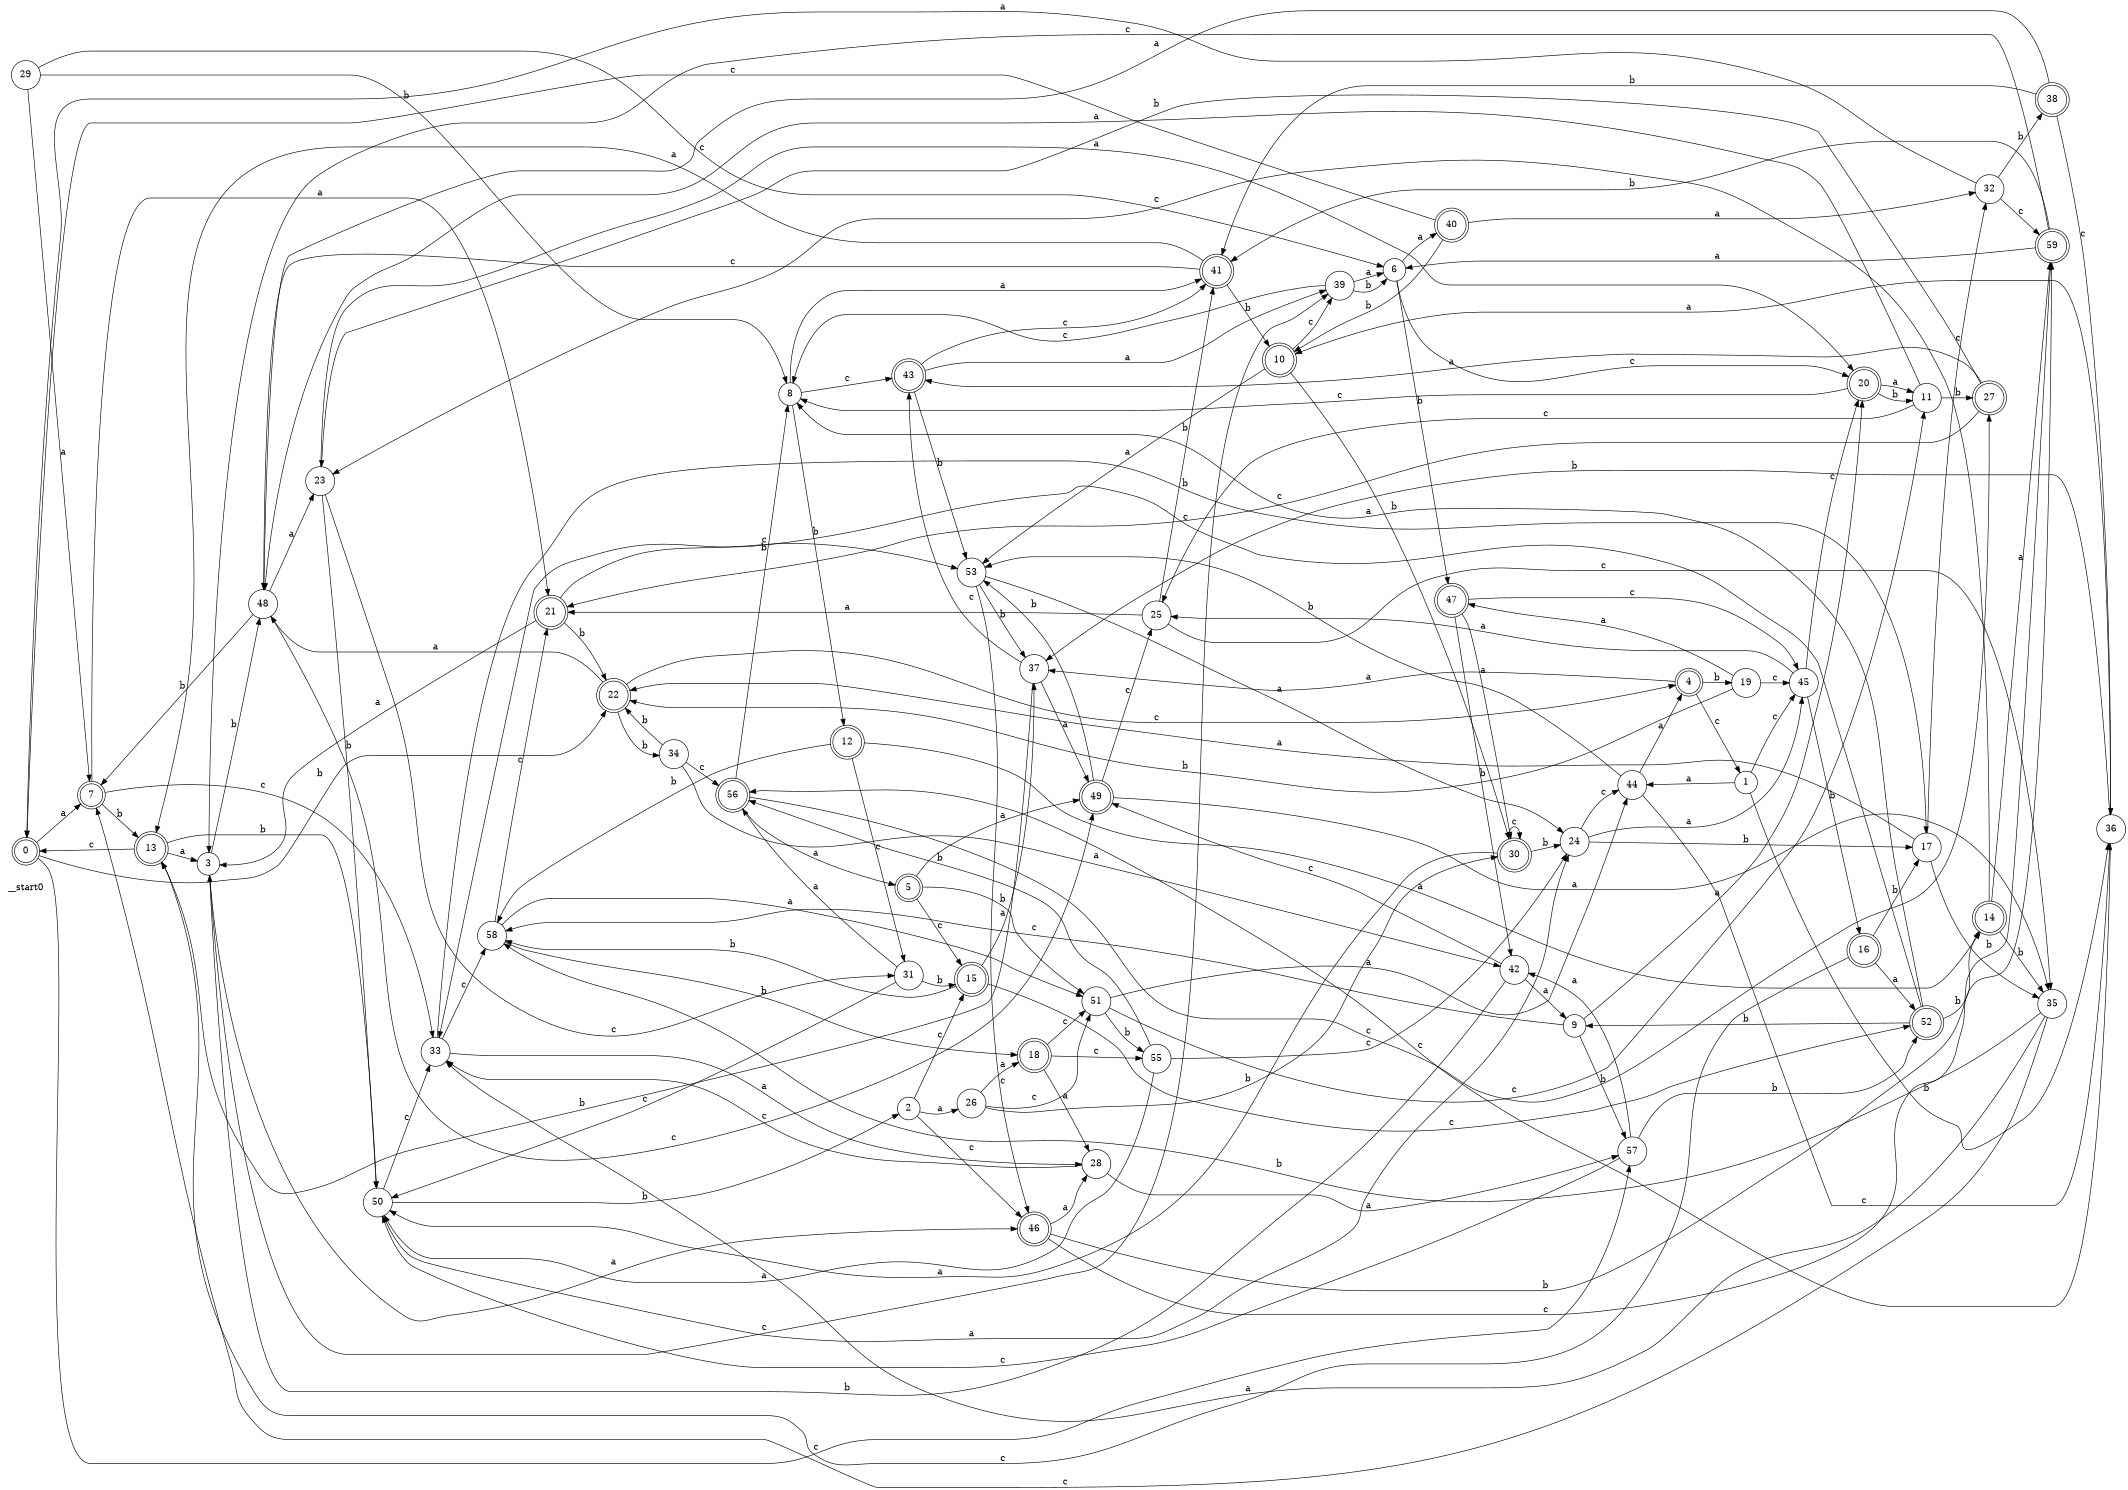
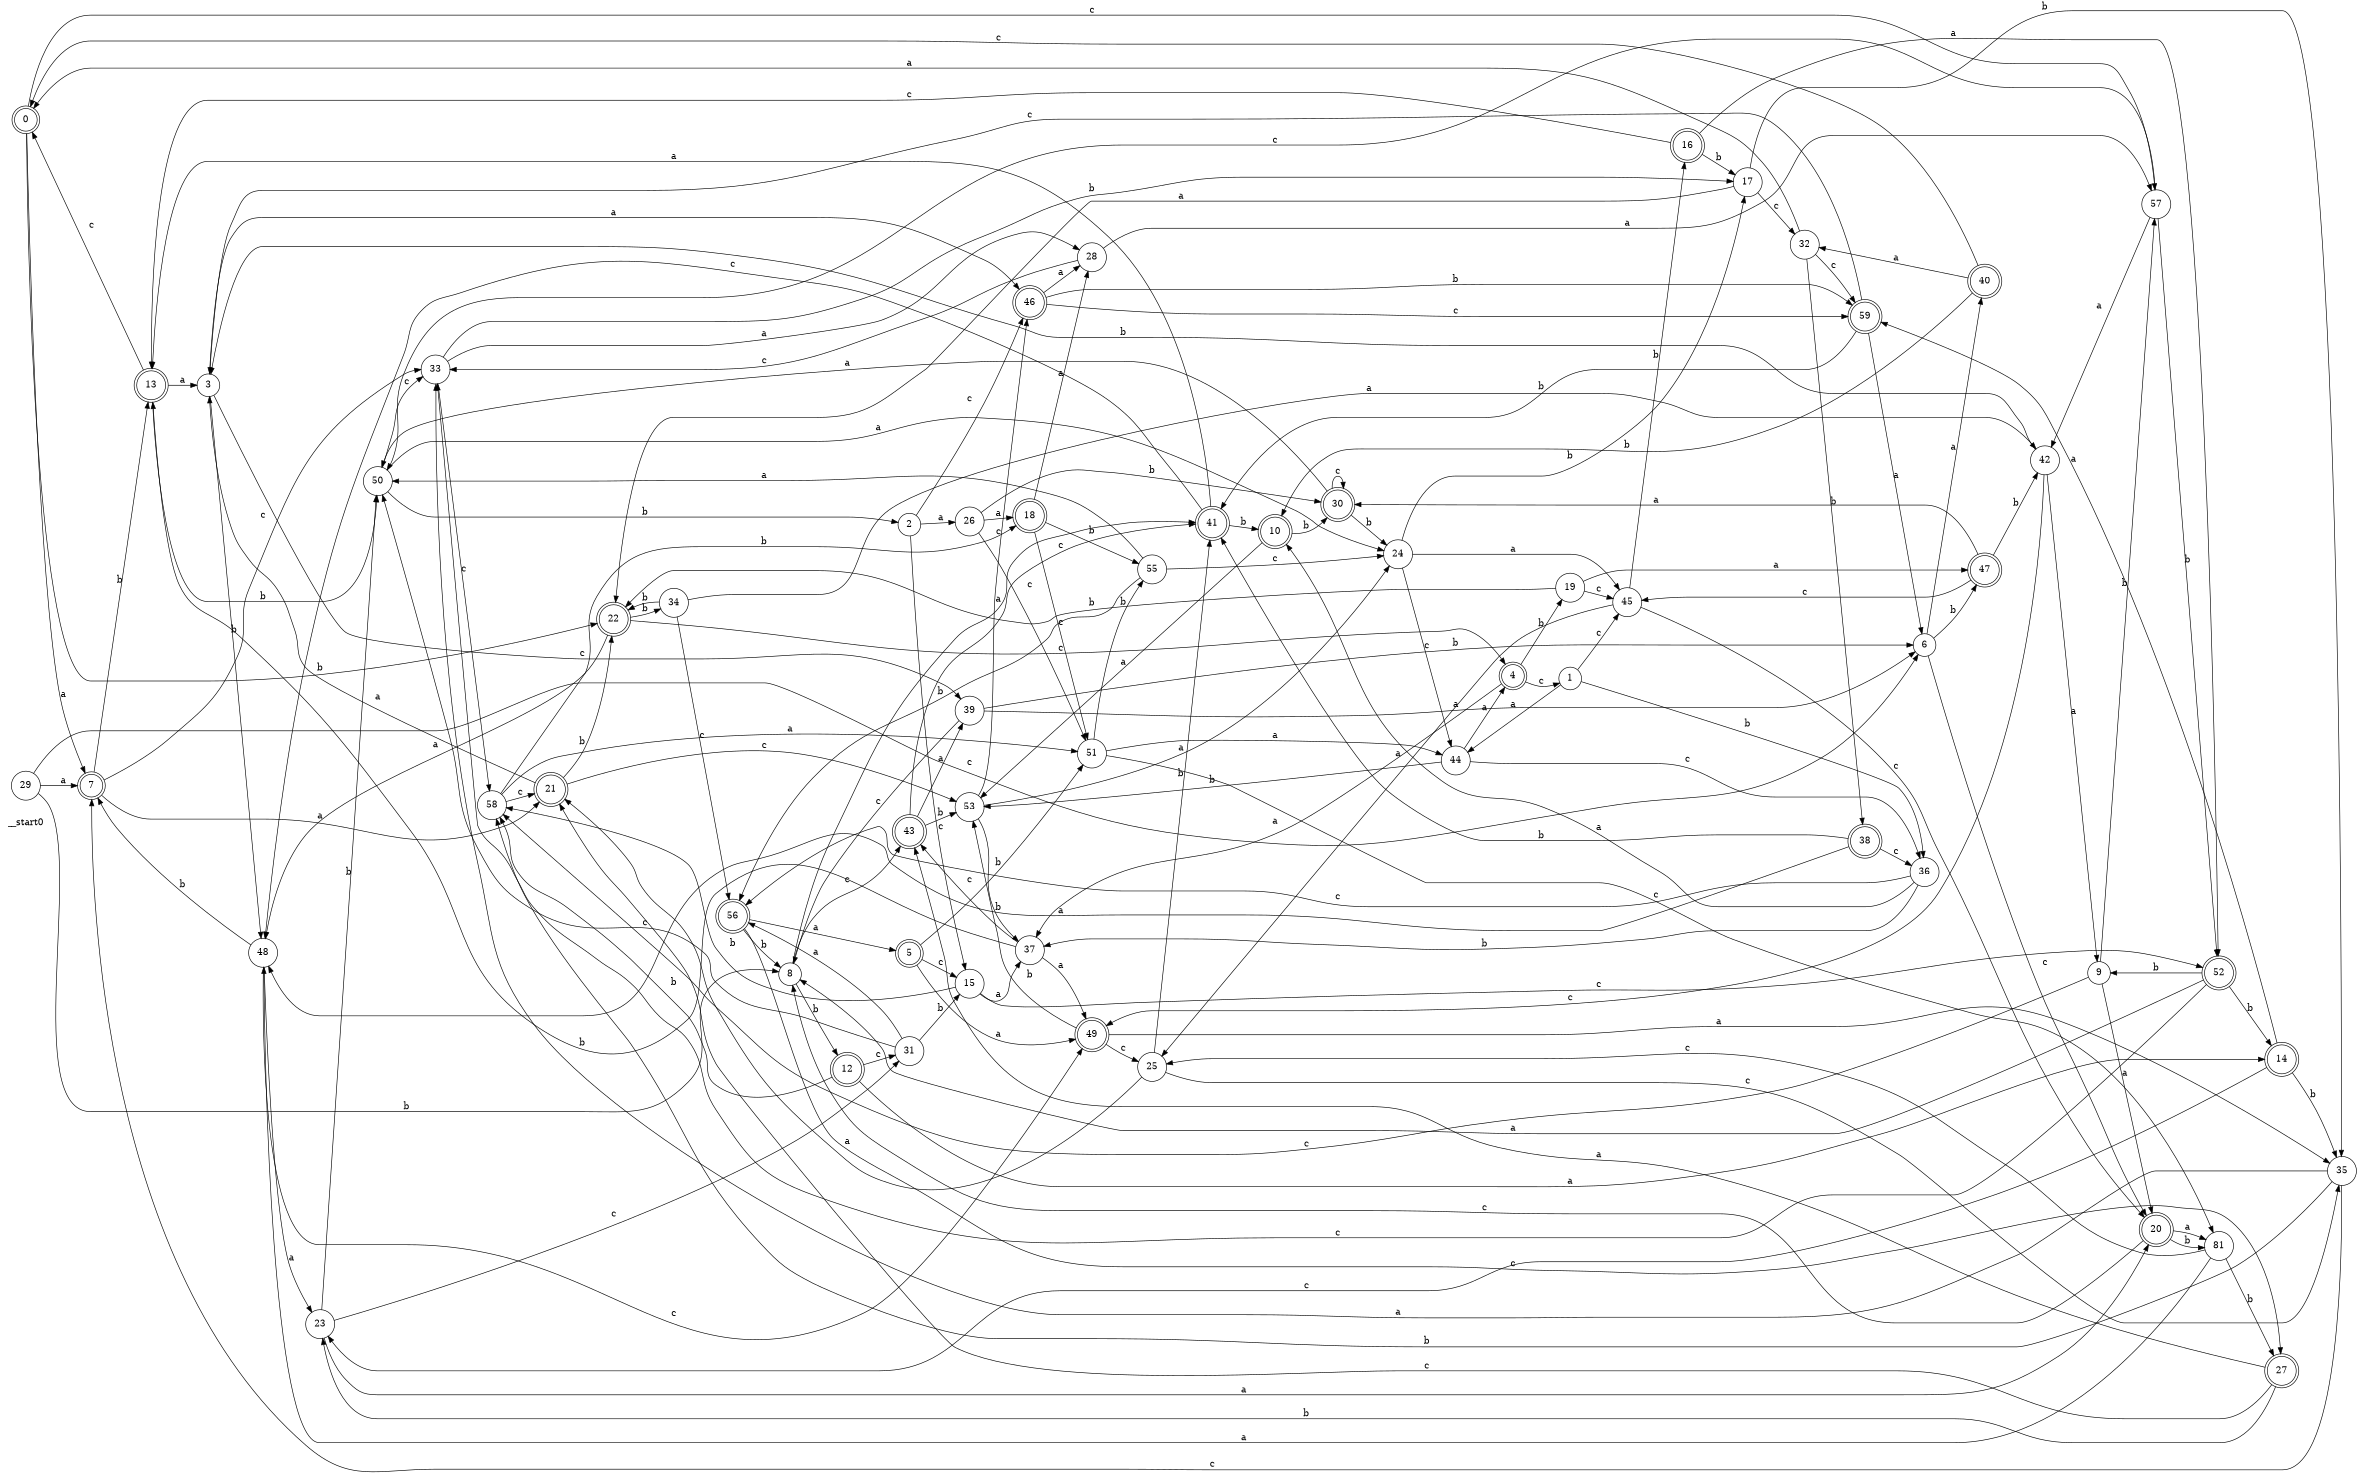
edge "10" -> "39": removed, label "c"
node "11": label "11" -> "81"
node "15": shape doublecircle -> circle
edge "18" -> "55": label "c" -> "b"
